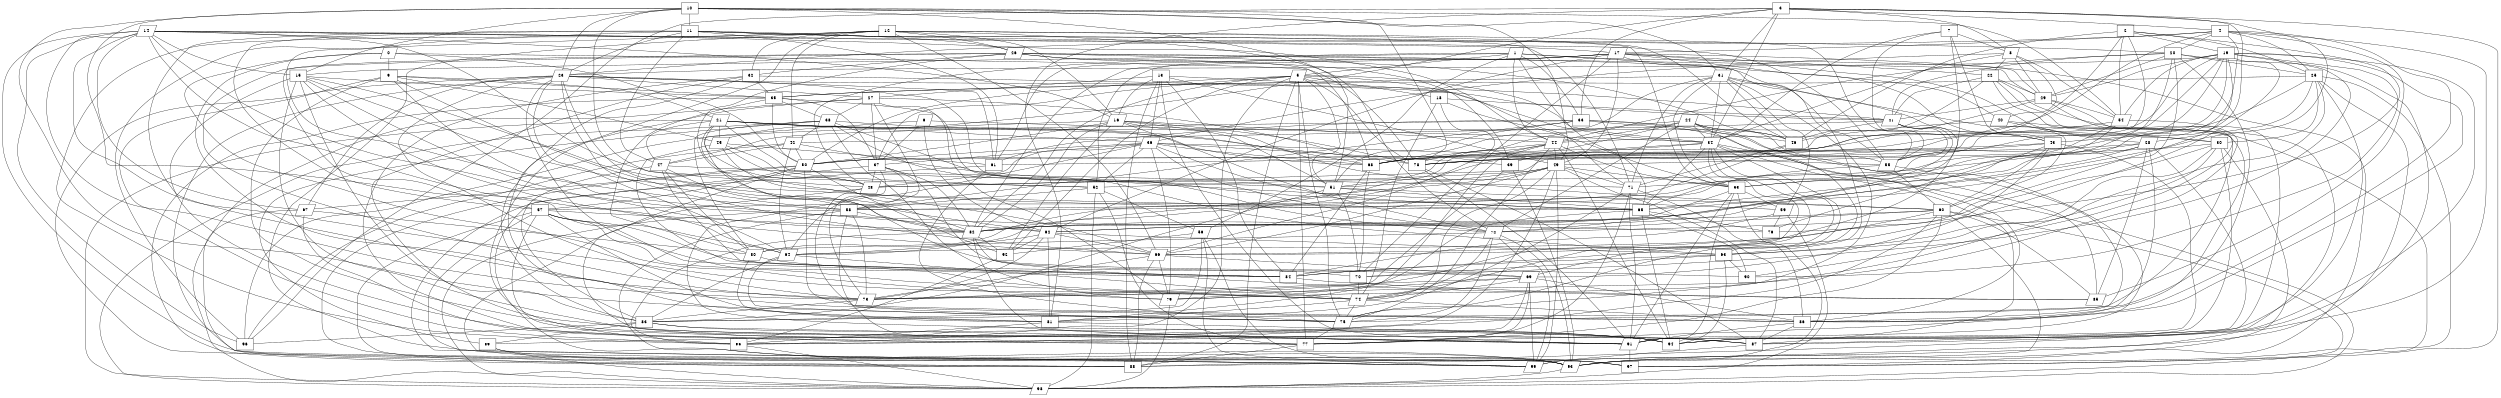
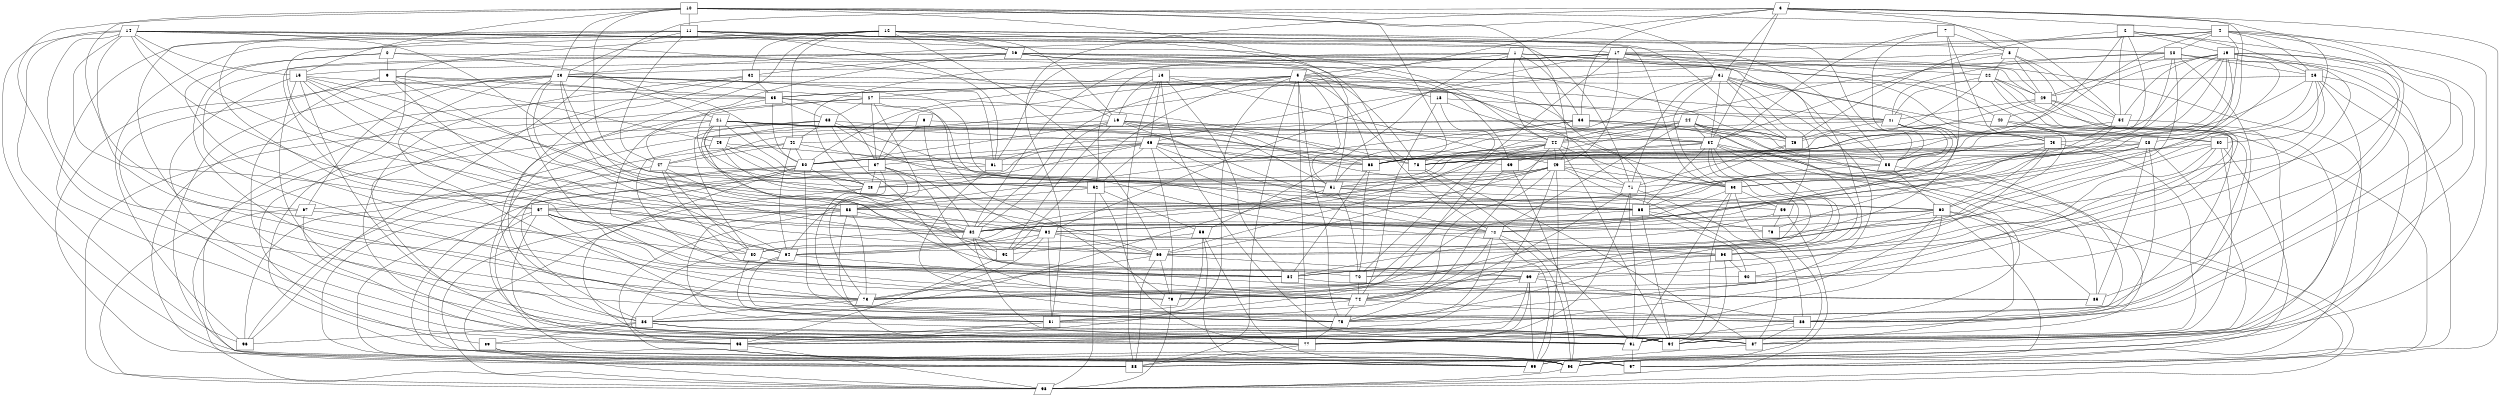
node "3": shape box -> parallelogram
node "22": shape box -> parallelogram
